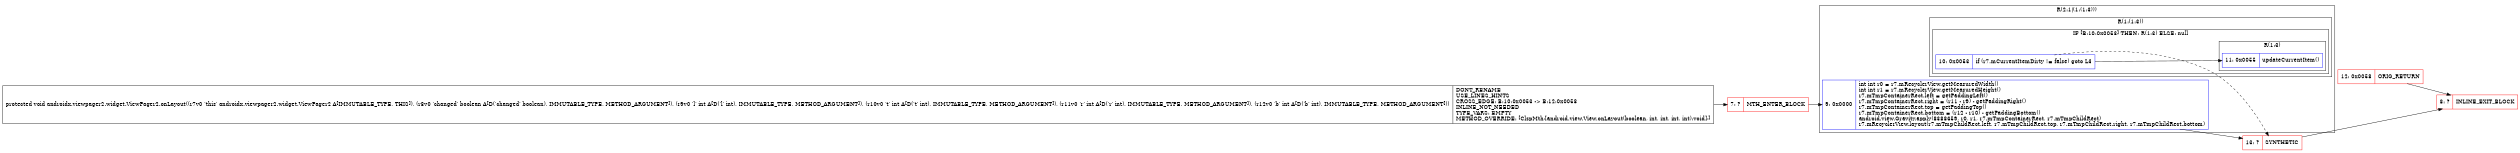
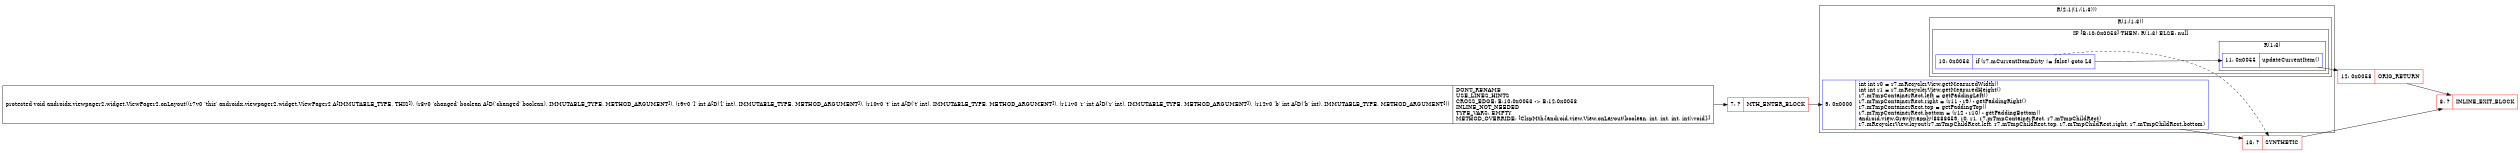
edge "11: 0x0055" -> "12: 0x0058": added
